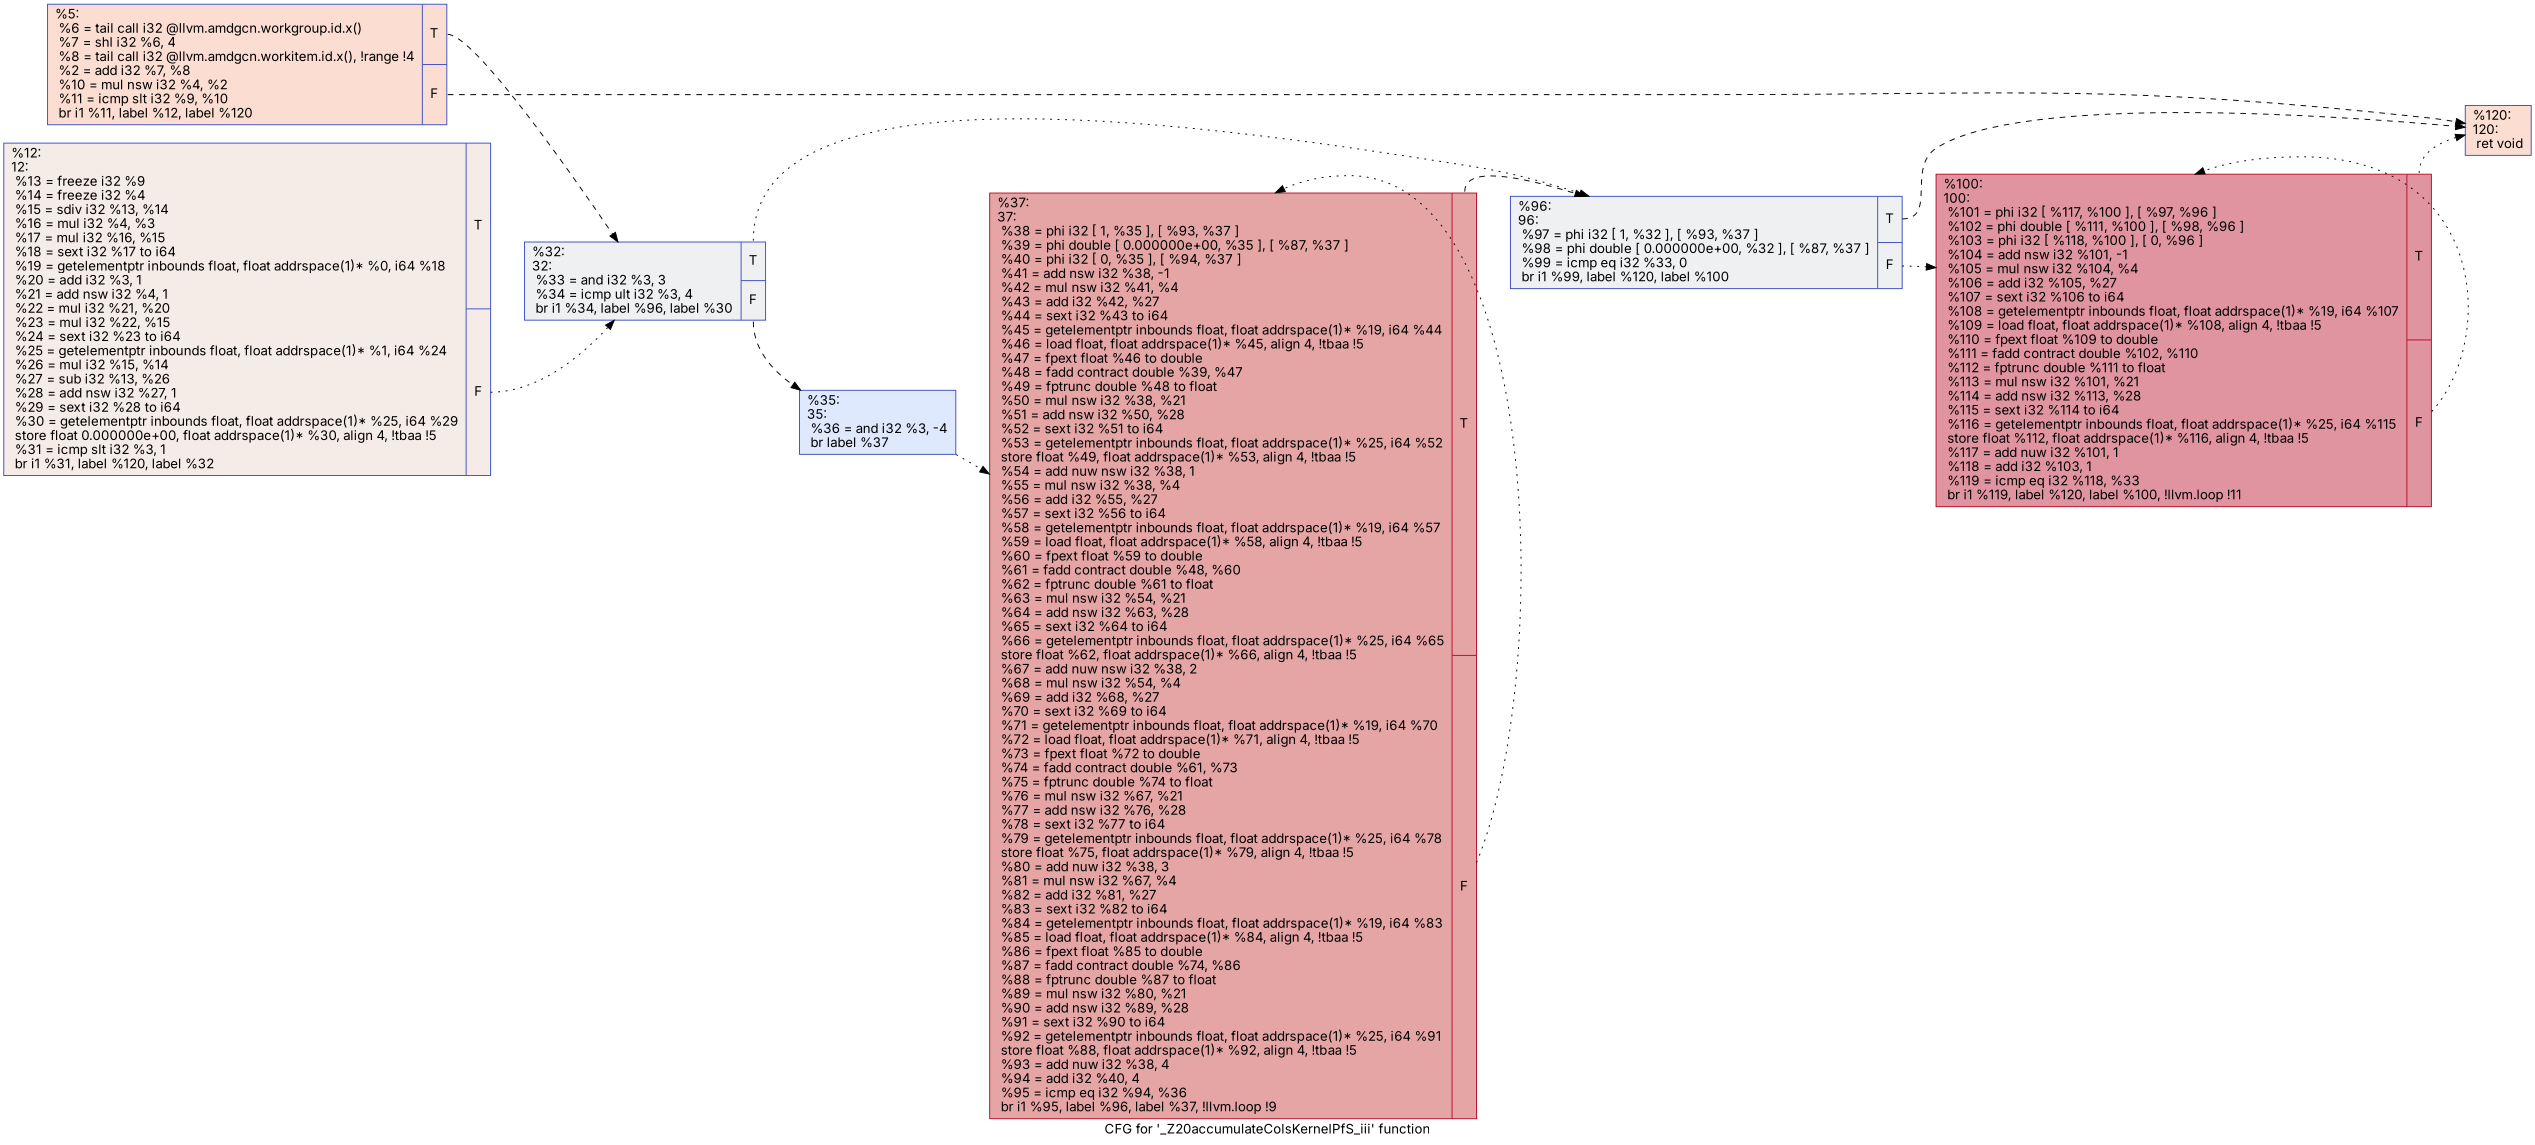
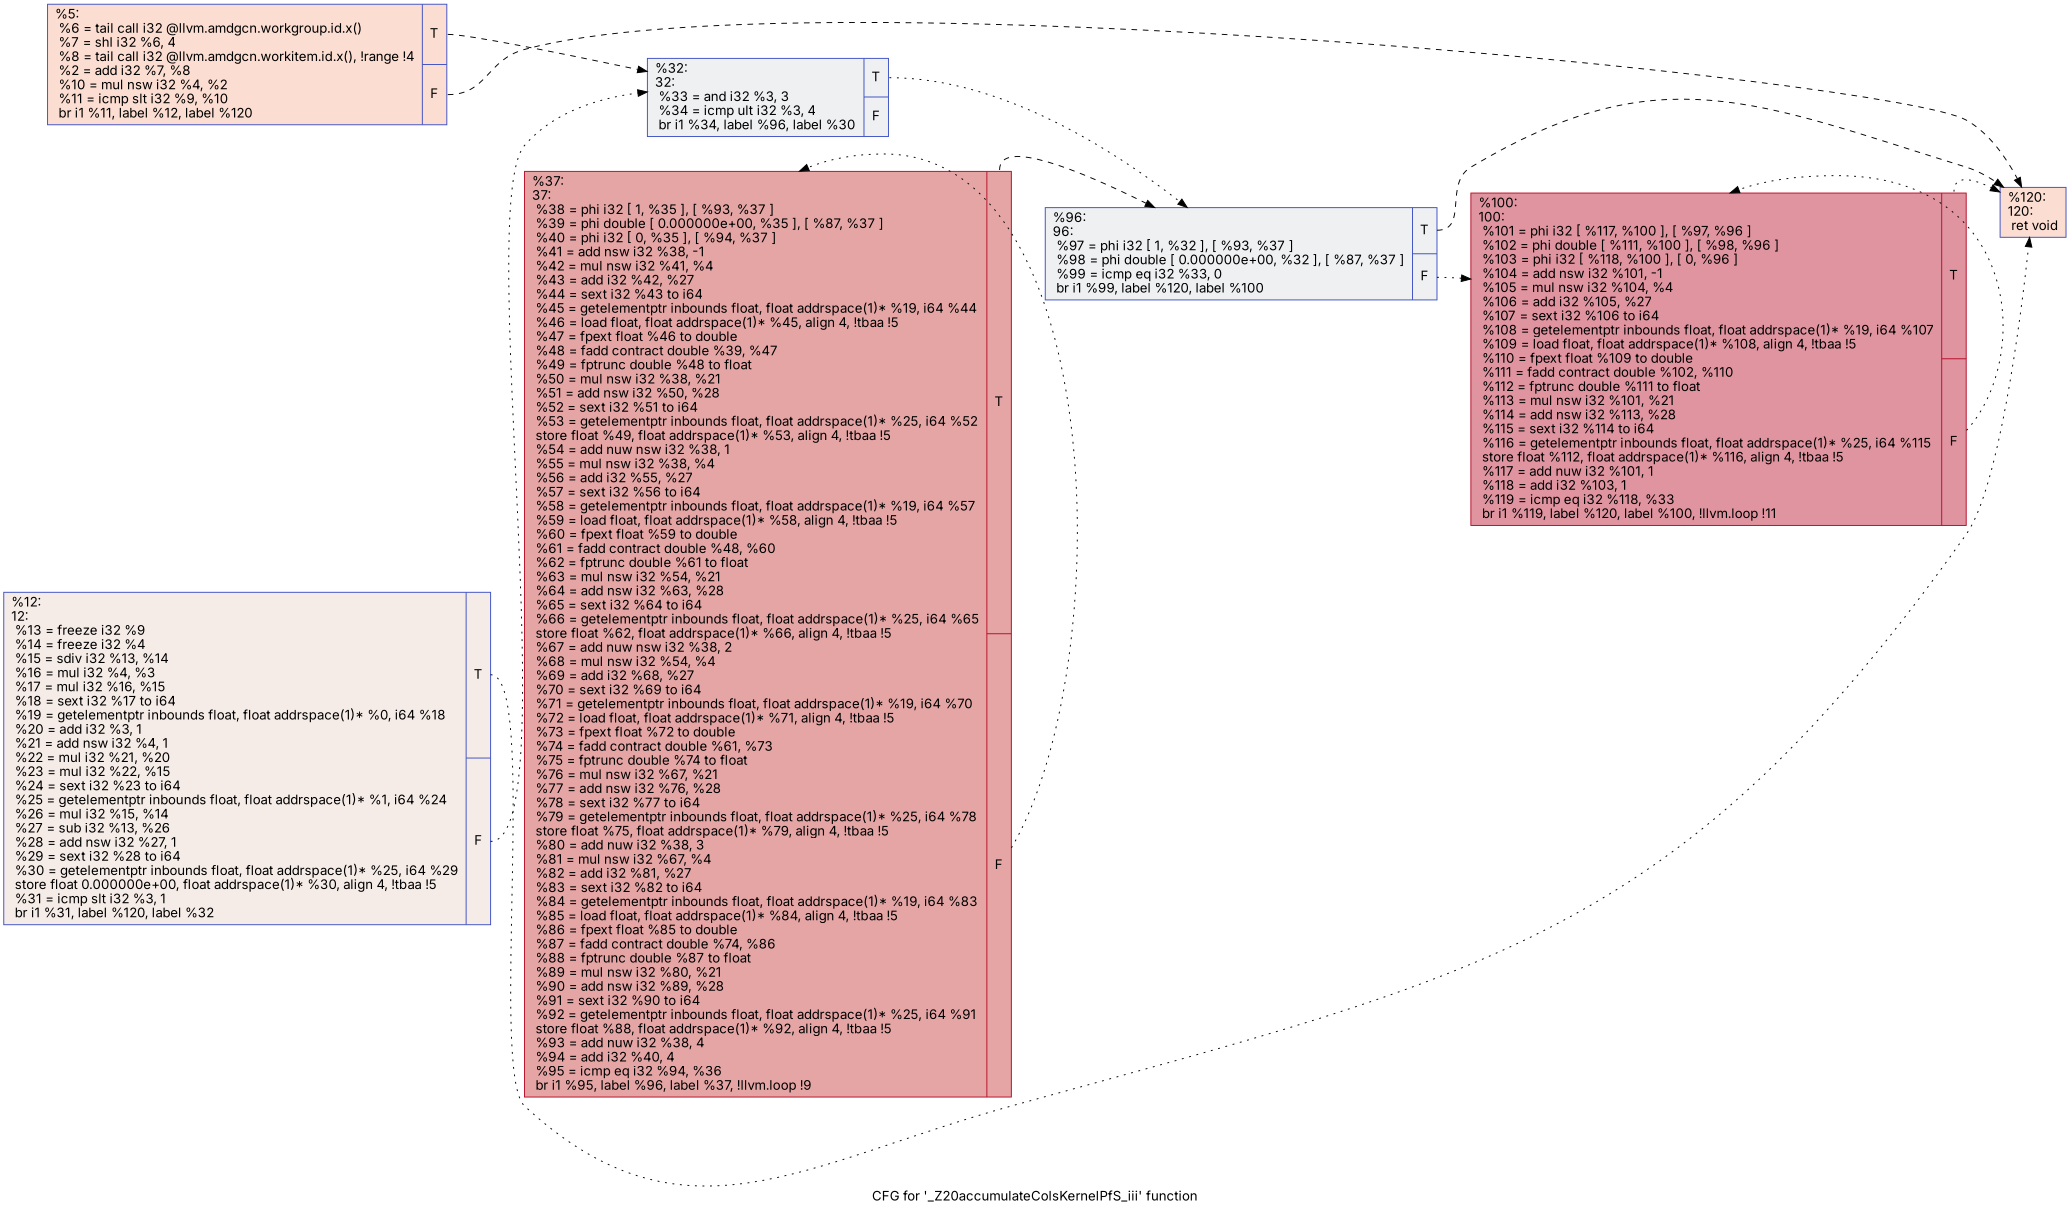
node "%35:": removed
edge "%12:" -> "%120:": added
